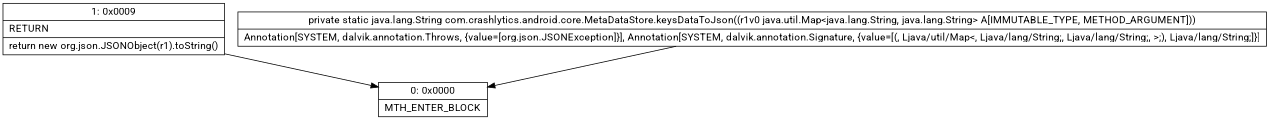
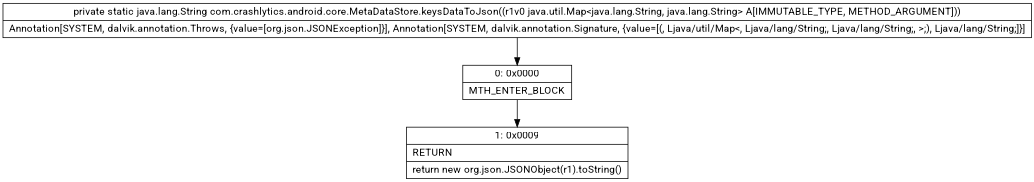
edge "1: 0x0009" -> "0: 0x0000": reversed
